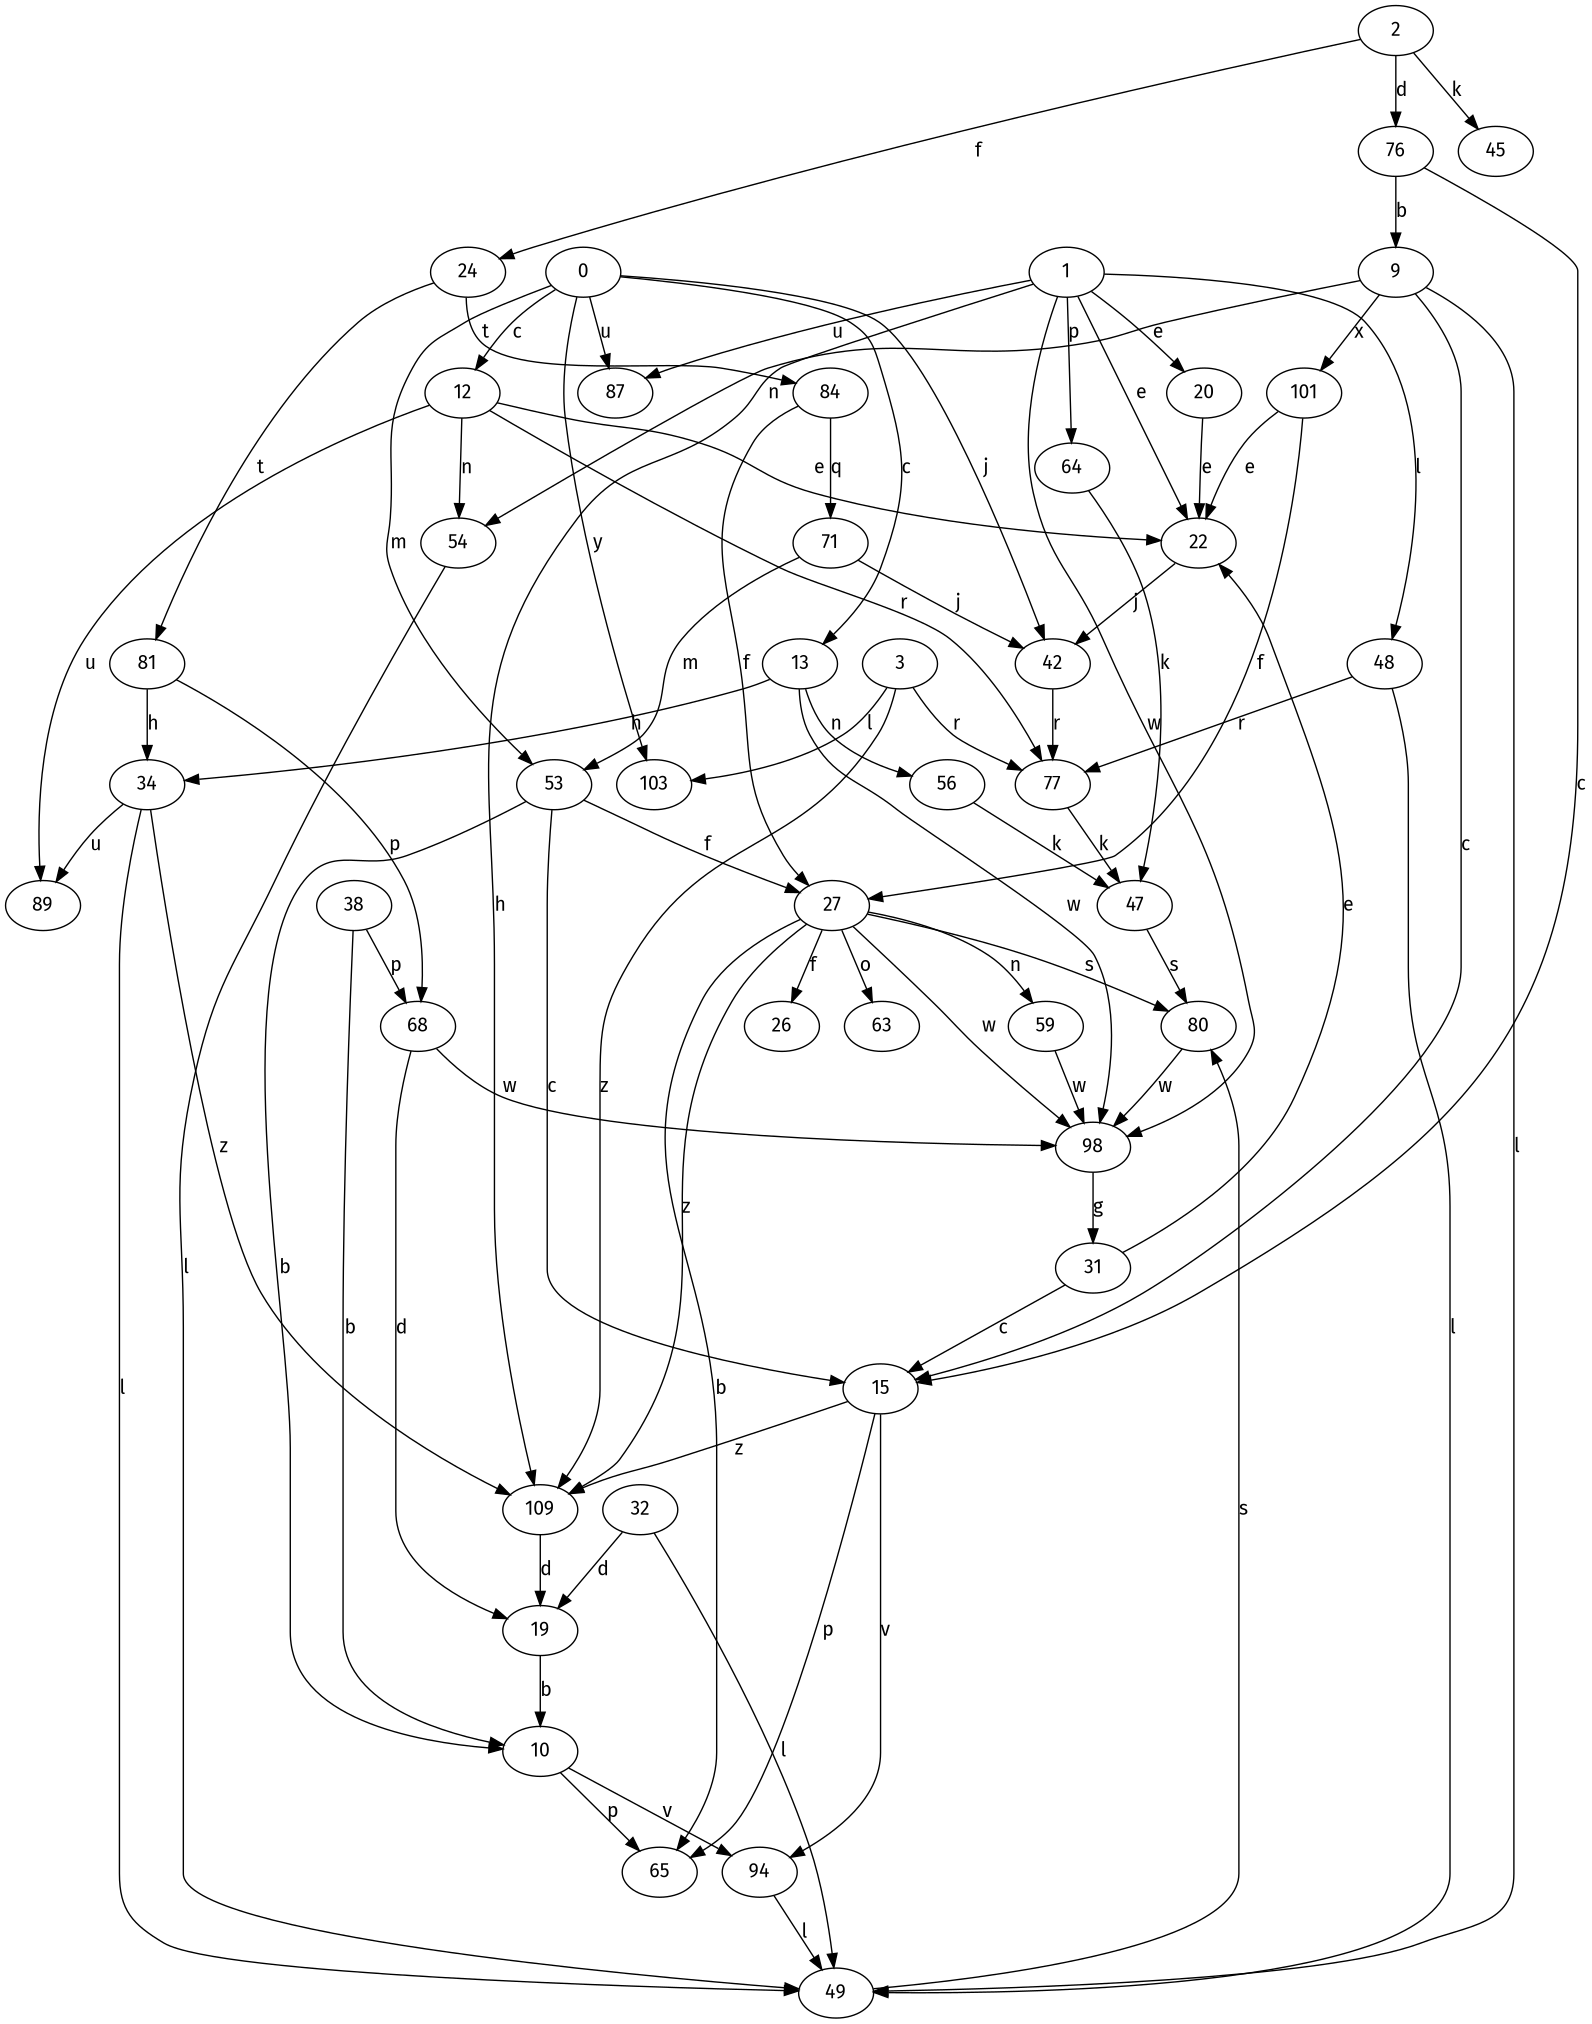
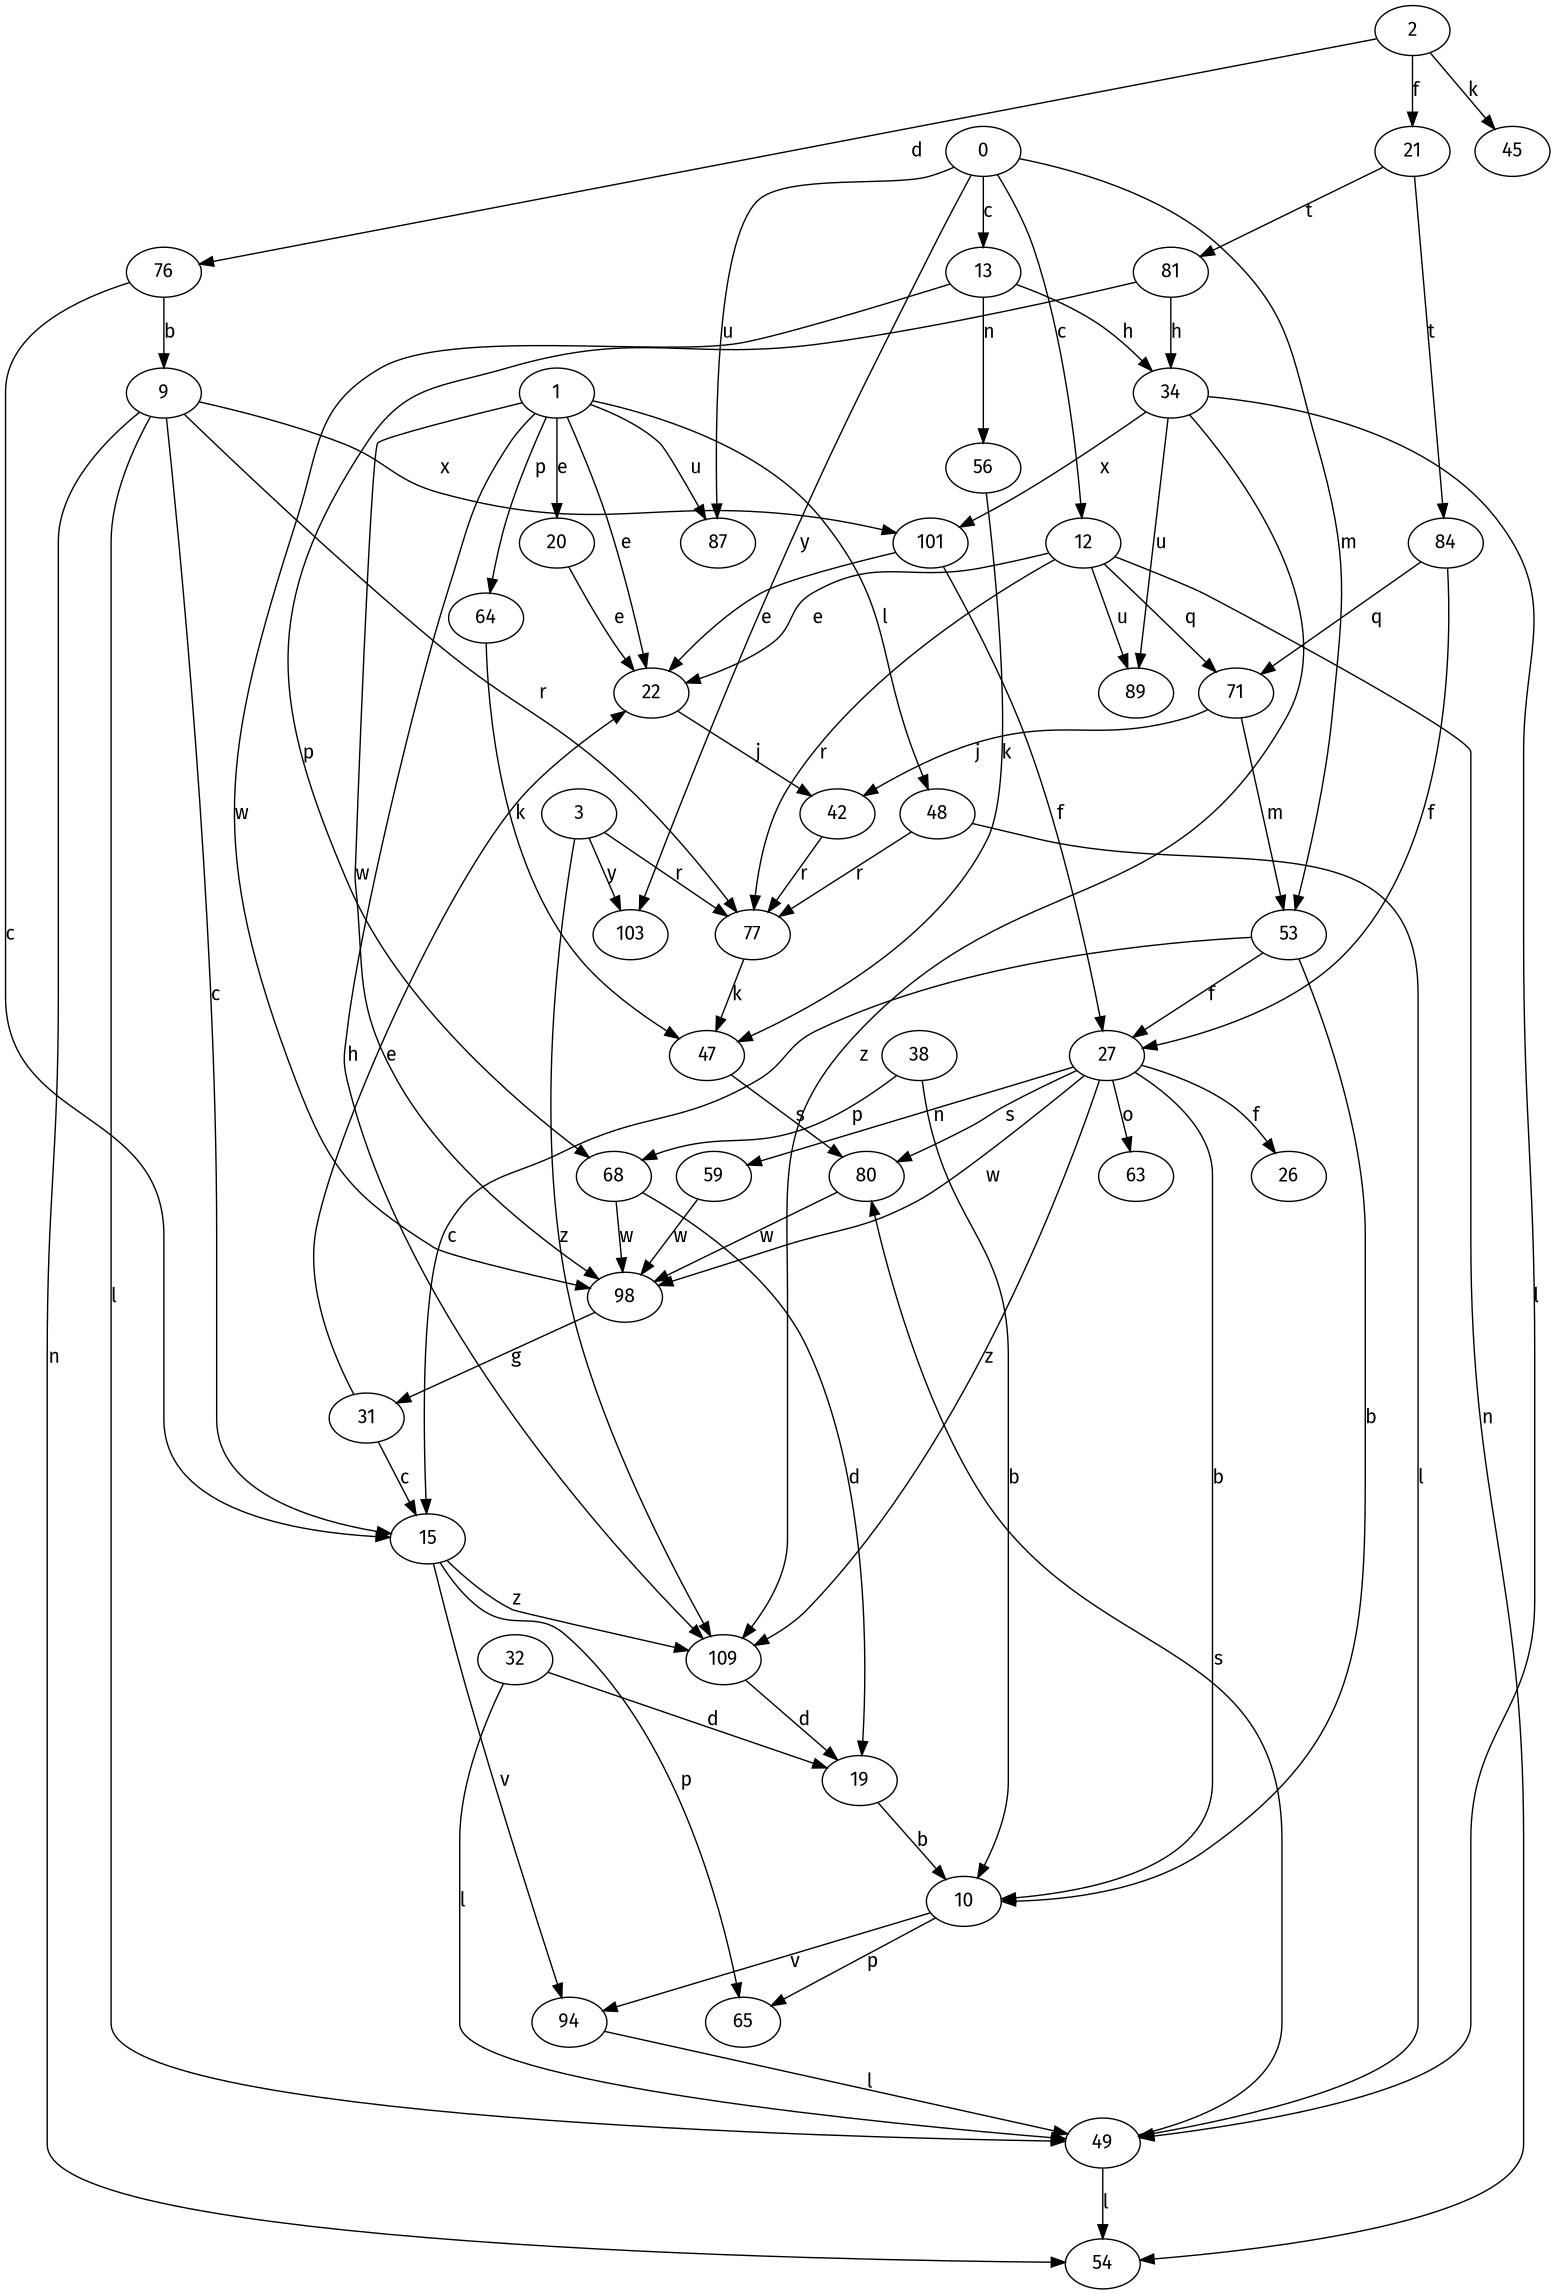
node "24": label "24" -> "21"
edge "0" -> "42": removed, label "j"
edge "34" -> "101": added, label "x"
edge "12" -> "71": added, label "q"
edge "9" -> "77": added, label "r"
edge "3" -> "103": label "l" -> "y"
edge "27" -> "65": now "27" -> "10"
edge "54" -> "49": reversed
